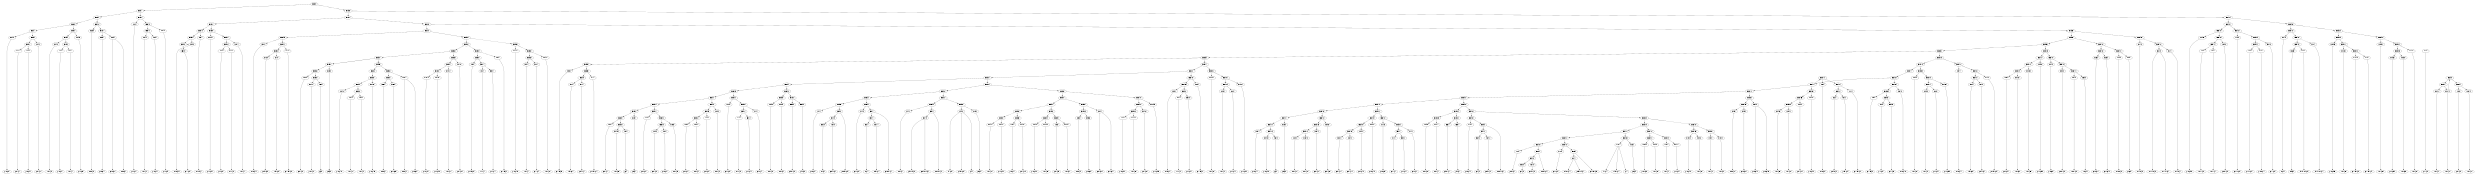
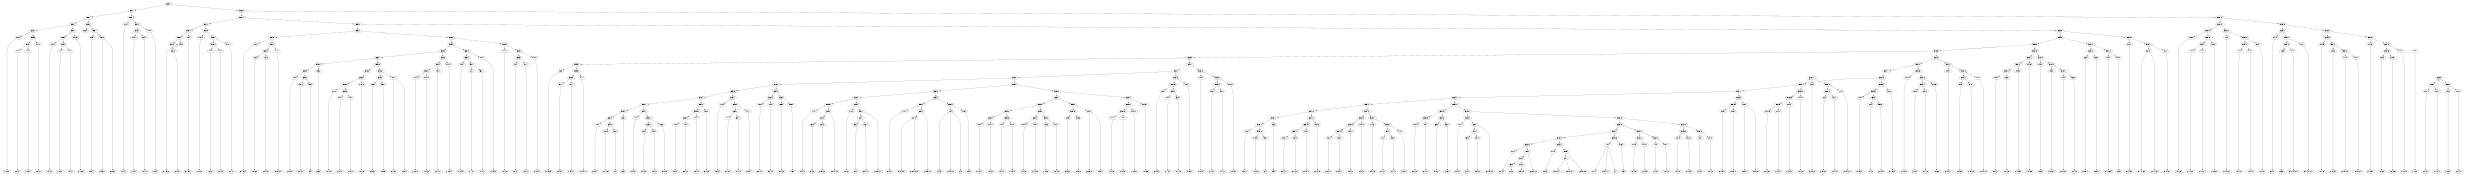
node "[C  E  G](0)": removed
